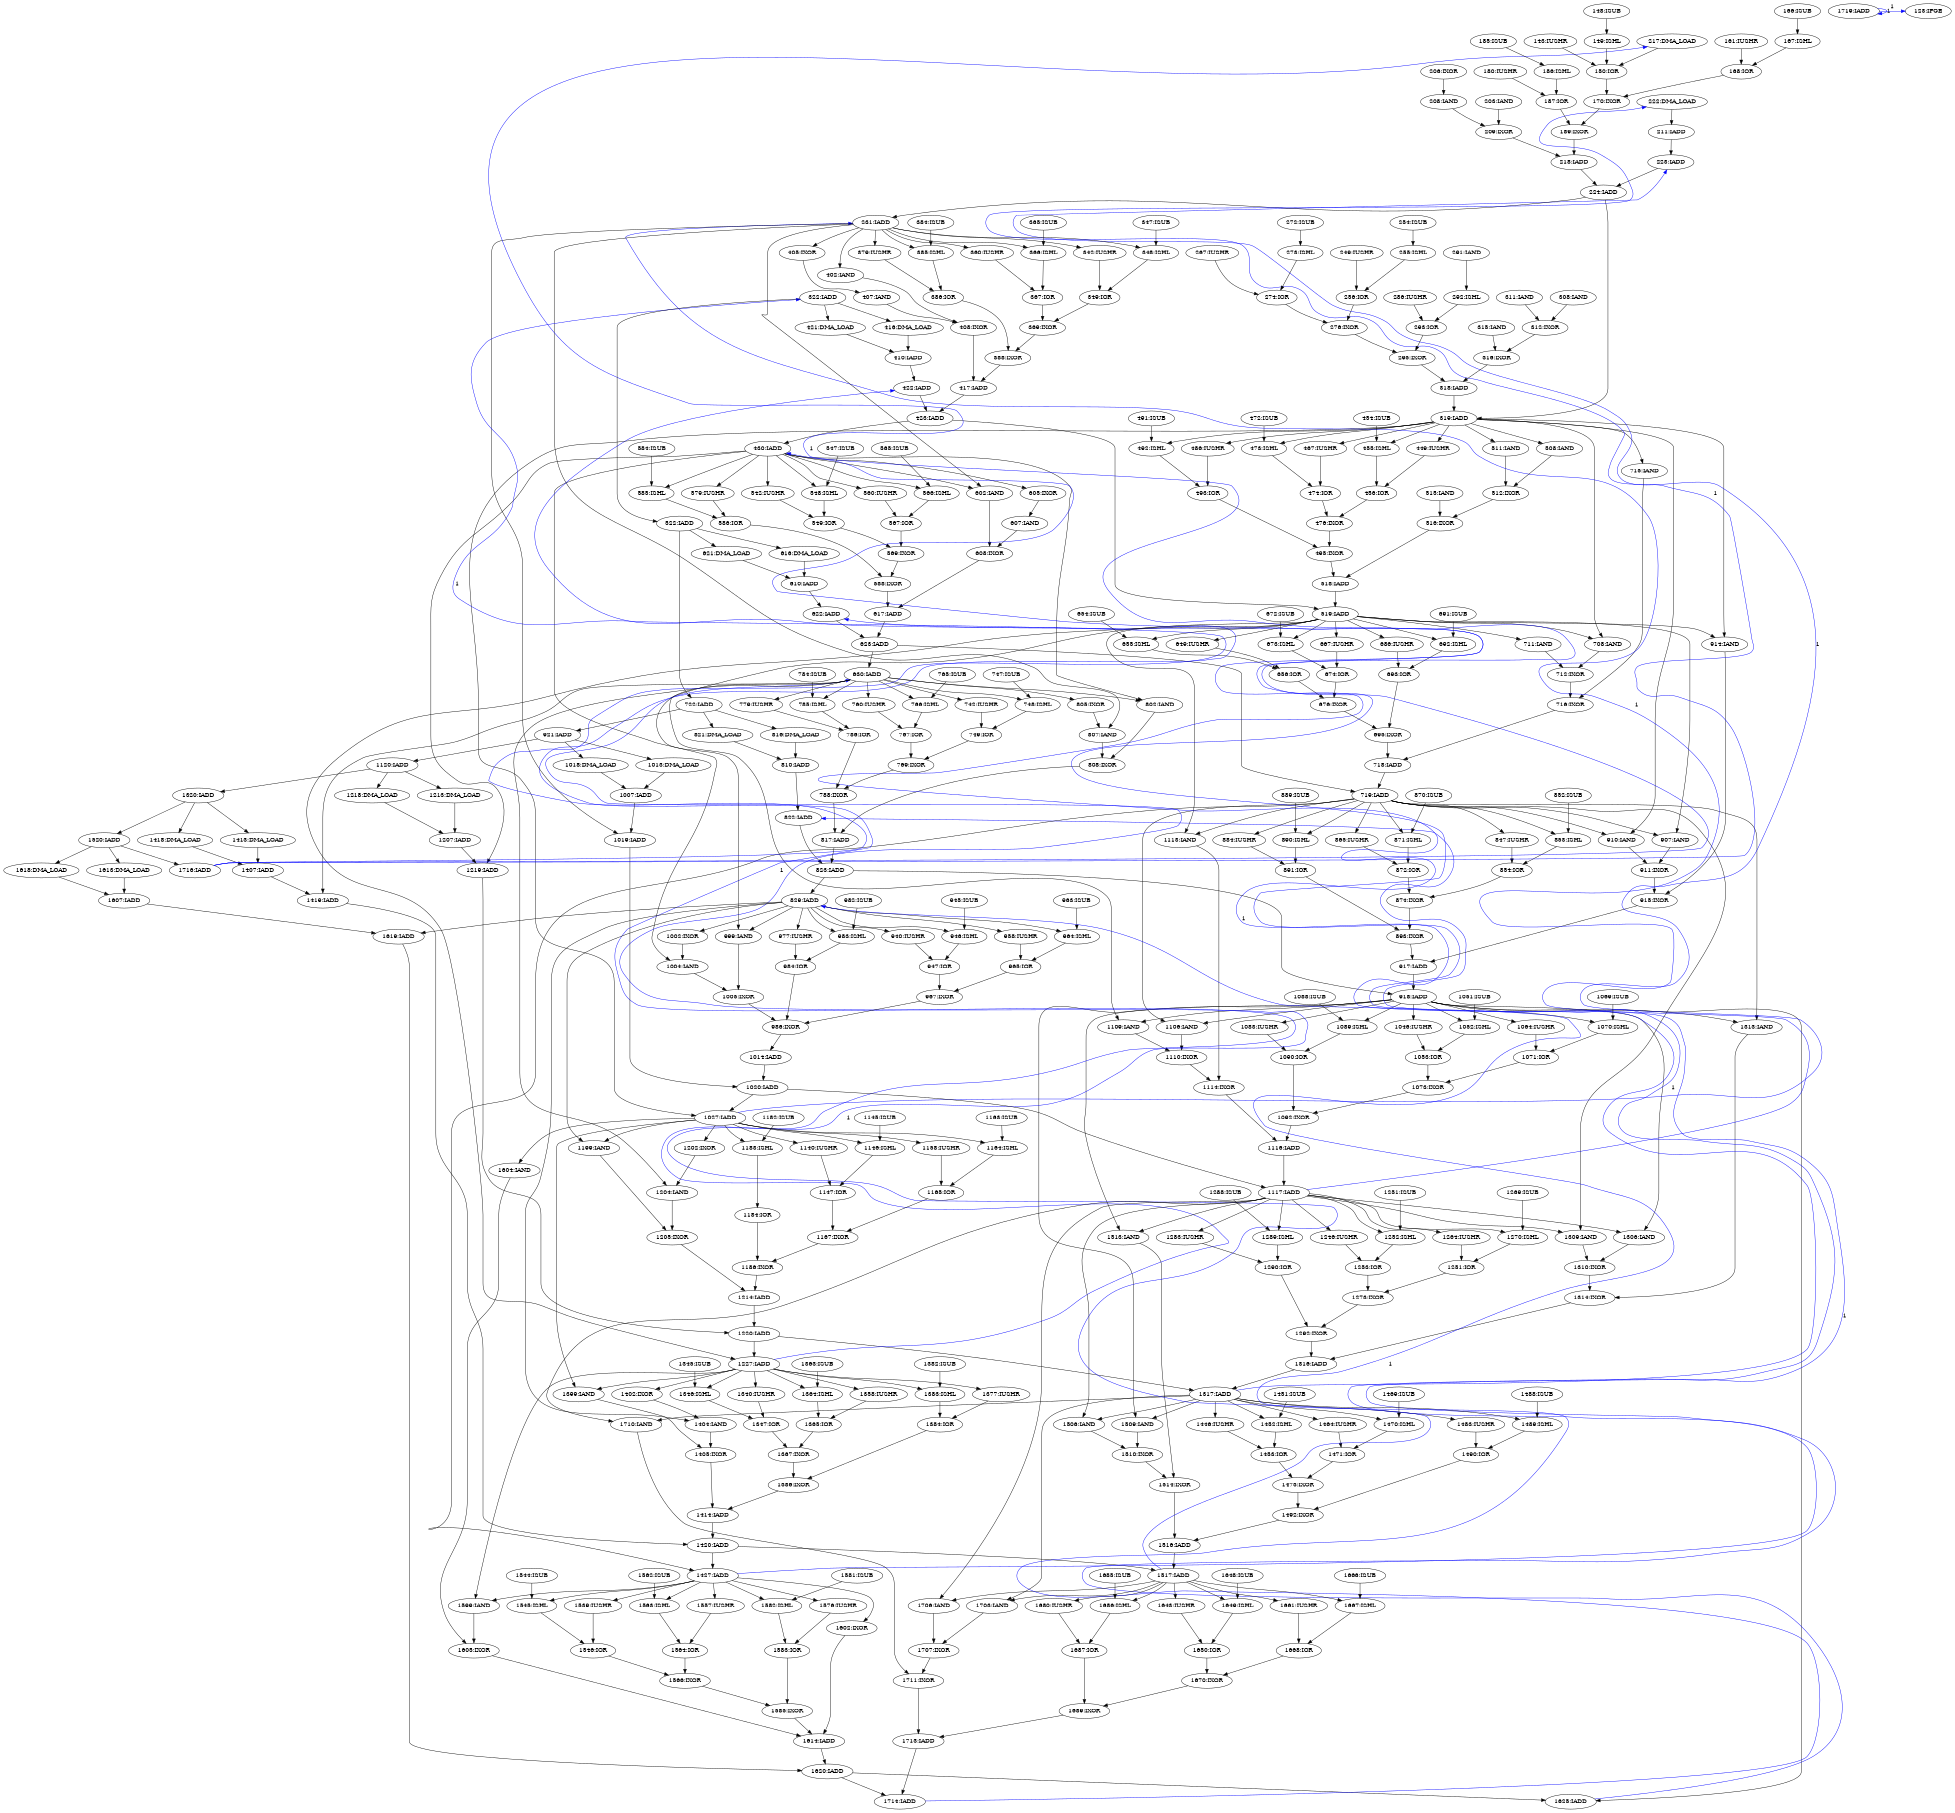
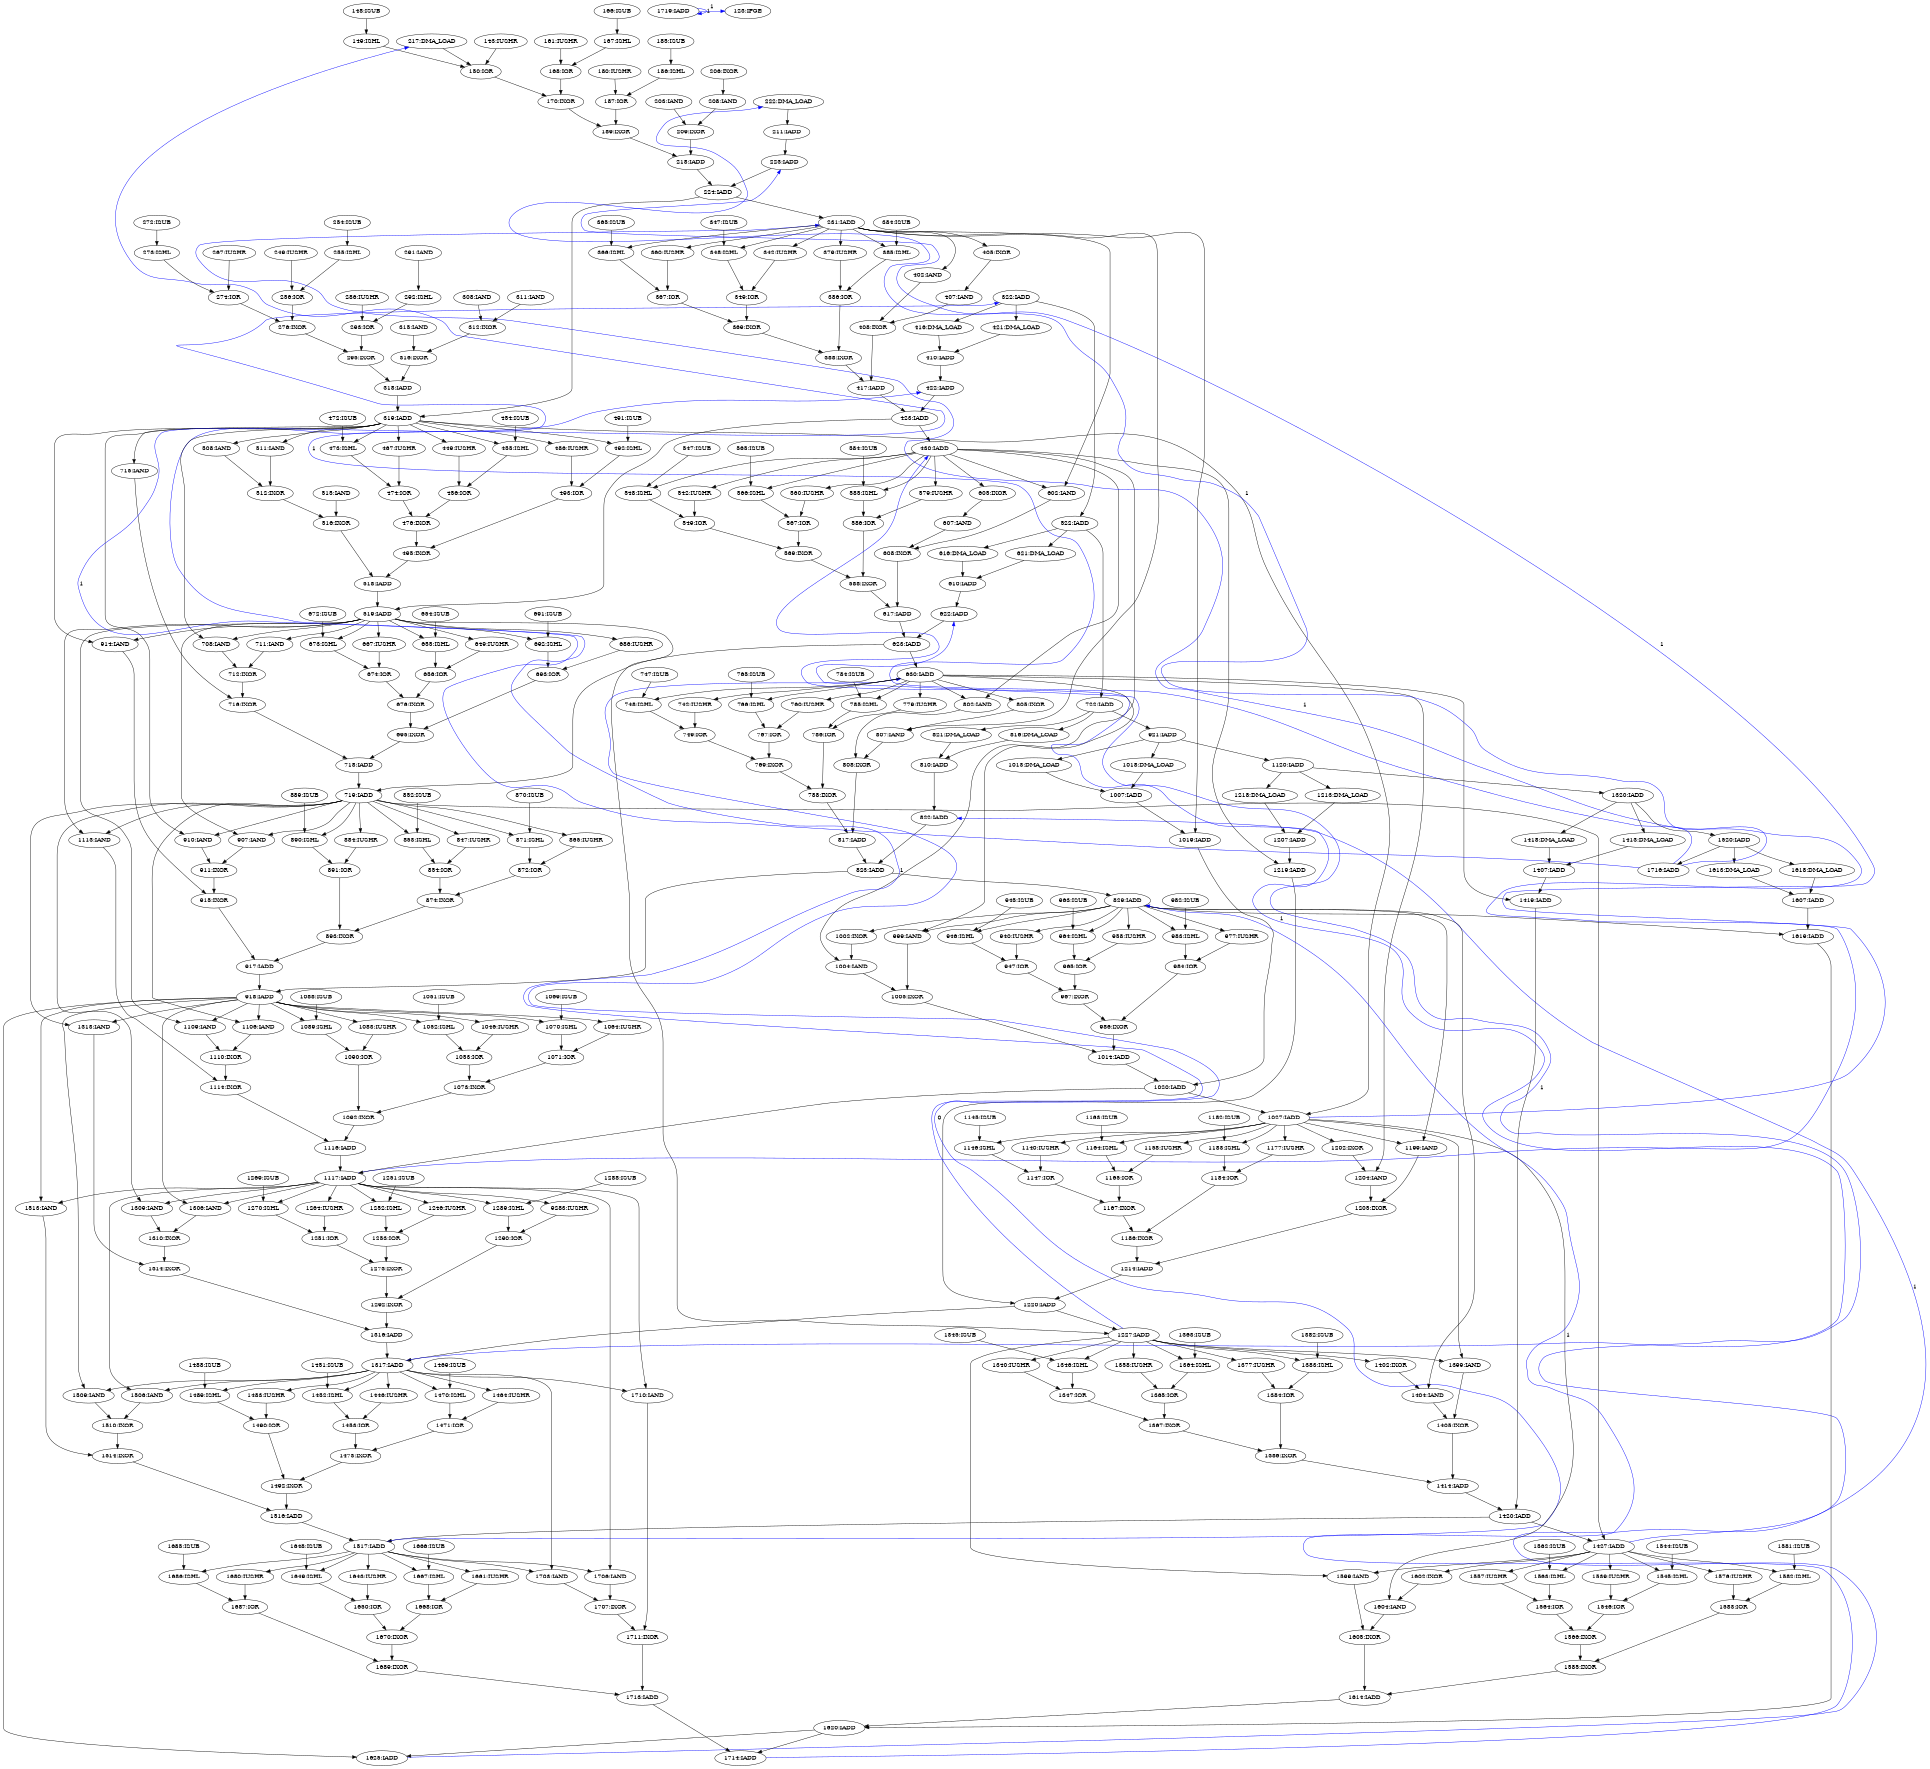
edge "1005:IXOR" -> "986:IXOR": now "1005:IXOR" -> "1014:IADD"
edge "1517:IADD" -> "630:IADD": label "1" -> "0"
node "1177:IUSHR": added
node "1283:IUSHR": label "1283:IUSHR" -> "9283:IUSHR"
edge "1602:IXOR" -> "1614:IADD": now "1602:IXOR" -> "1604:IAND"
